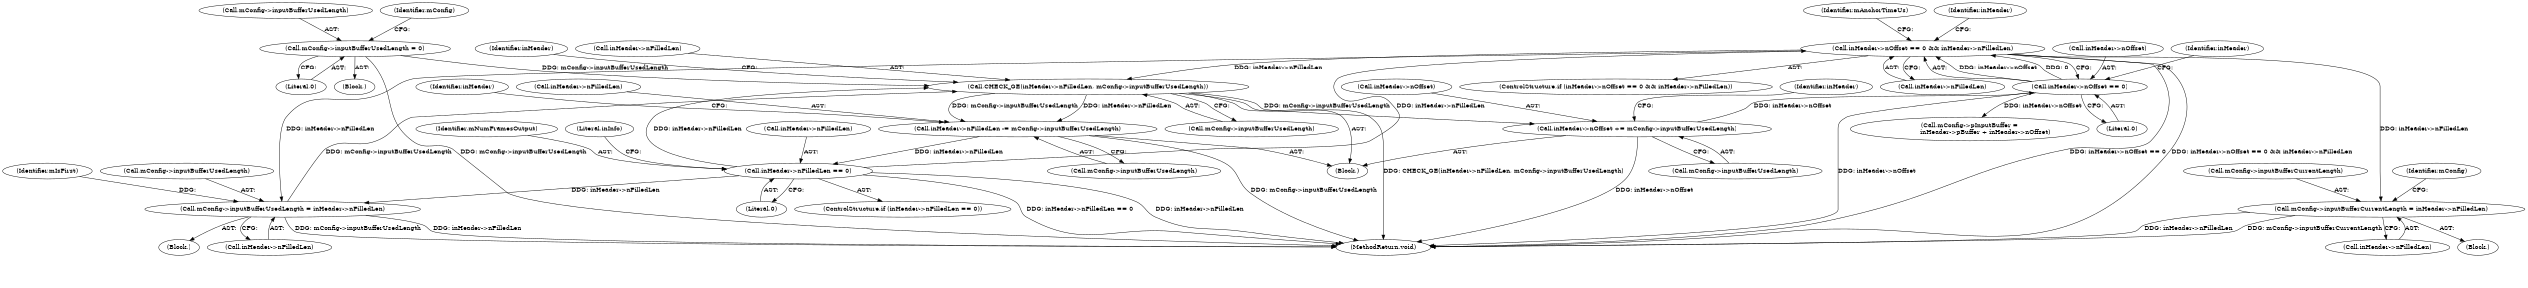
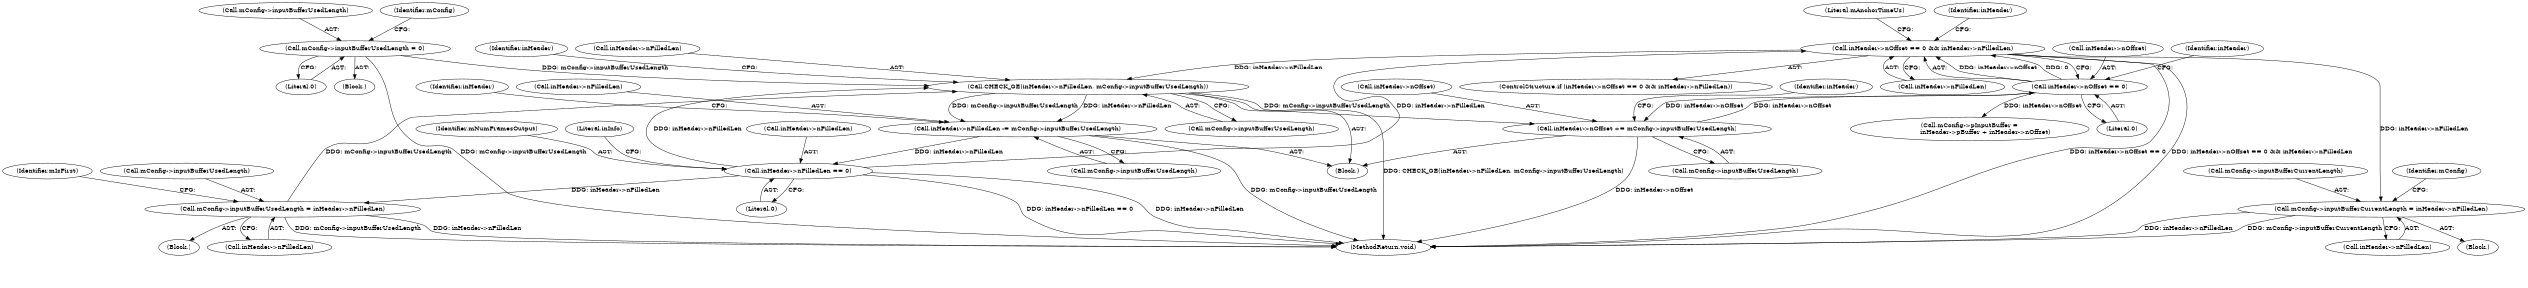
node "(Identifier,mAnchorTimeUs)": label "(Identifier,mAnchorTimeUs)" -> "(Literal,mAnchorTimeUs)"
edge "(Call,inHeader->nOffset == 0 && inHeader->nFilledLen)" -> "(Call,mConfig->inputBufferUsedLength = inHeader->nFilledLen)": removed, label "DDG: inHeader->nFilledLen"
edge "(Identifier,mIsFirst)" -> "(Call,mConfig->inputBufferUsedLength = inHeader->nFilledLen)": label "DDG: " -> "CFG: "
node "(ControlStructure,if (inHeader->nFilledLen == 0))": removed
edge "(Call,inHeader->nOffset == 0)" -> "(MethodReturn,void)": now "(Call,inHeader->nOffset == 0)" -> "(Call,inHeader->nOffset += mConfig->inputBufferUsedLength)"
